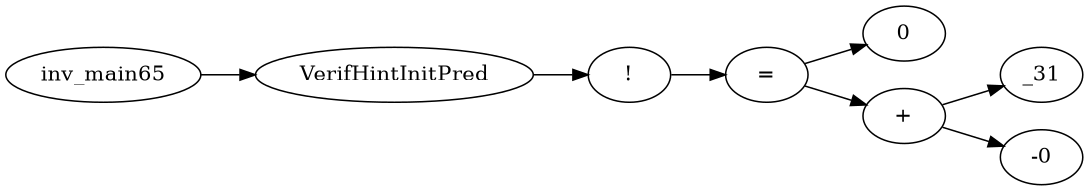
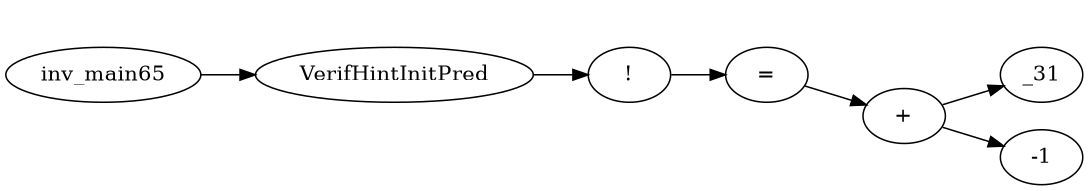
node "0": removed
node "-0": label "-0" -> "-1"
